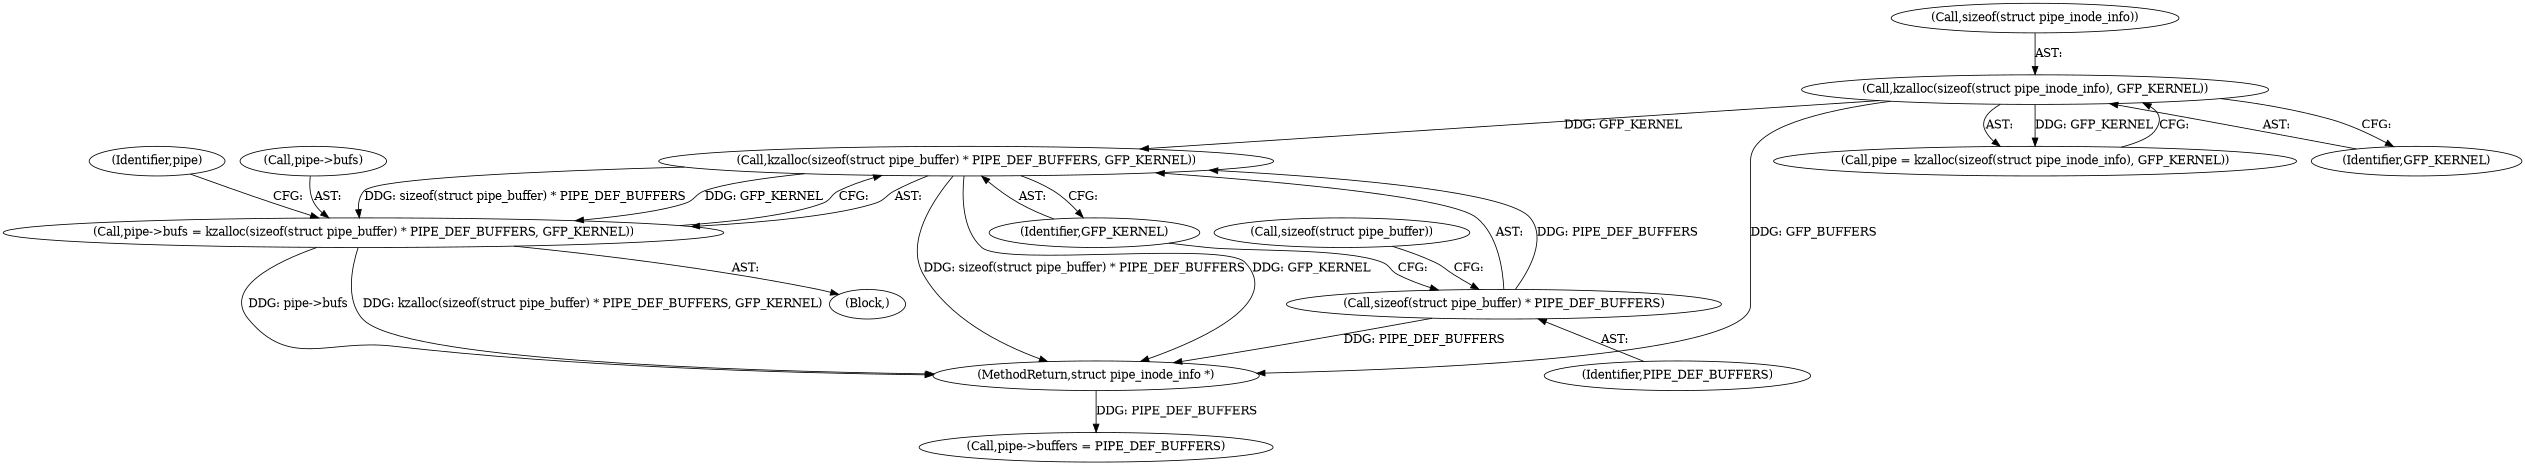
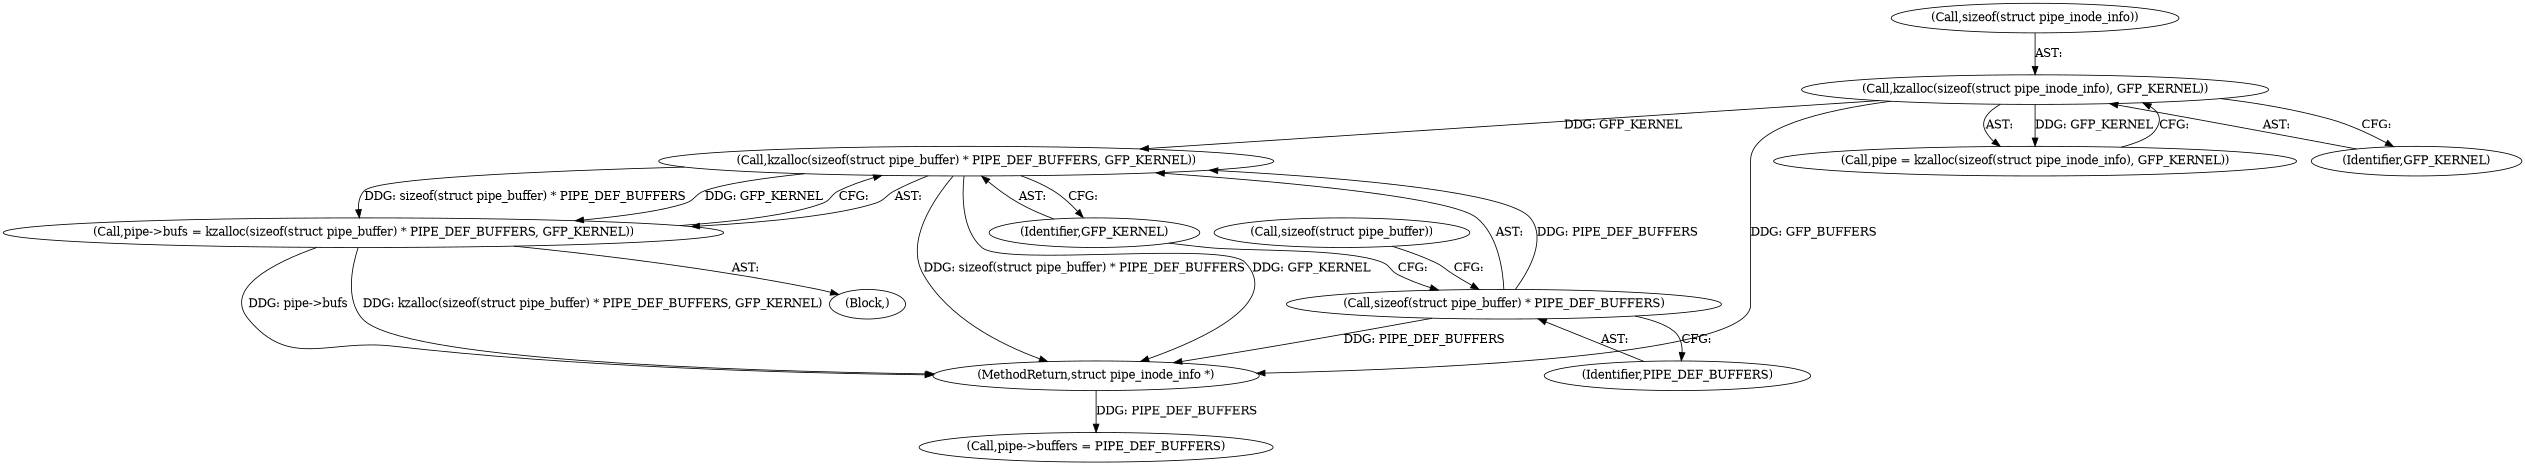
node "(Identifier,pipe)": removed
node "(Call,pipe->bufs)": removed
edge "(Call,sizeof(struct pipe_buffer) * PIPE_DEF_BUFFERS)" -> "(Identifier,PIPE_DEF_BUFFERS)": added, label "CFG:"
